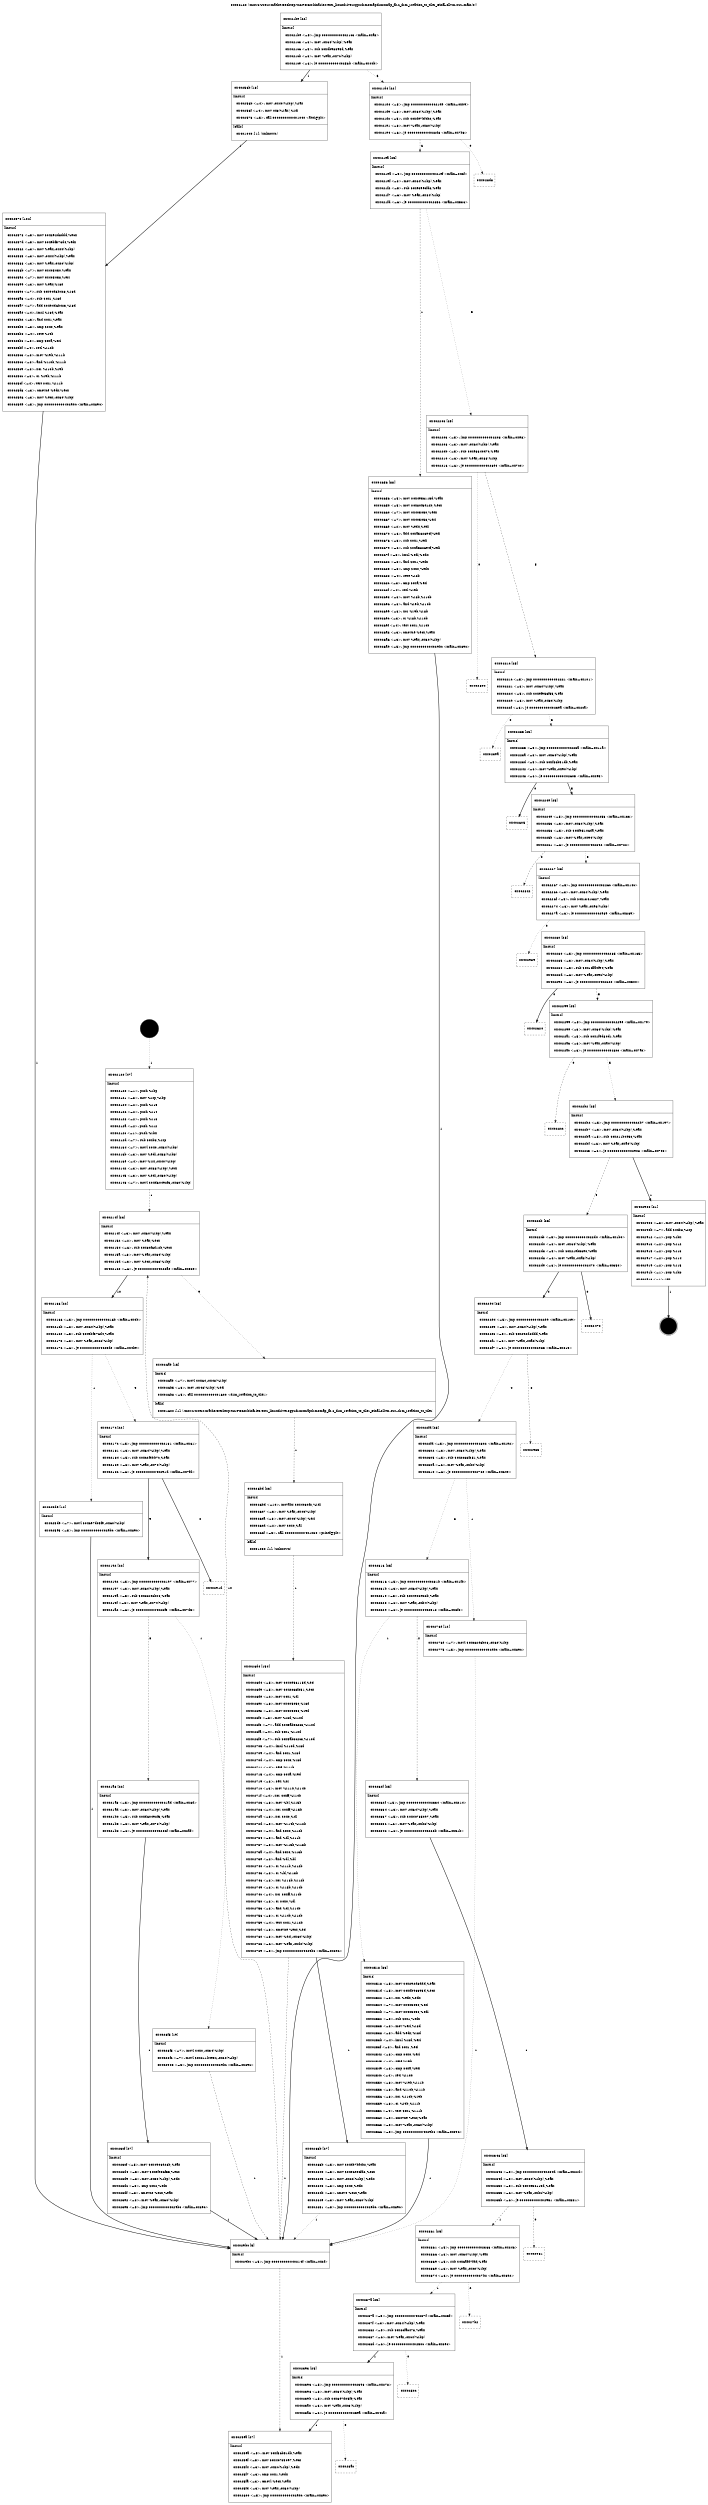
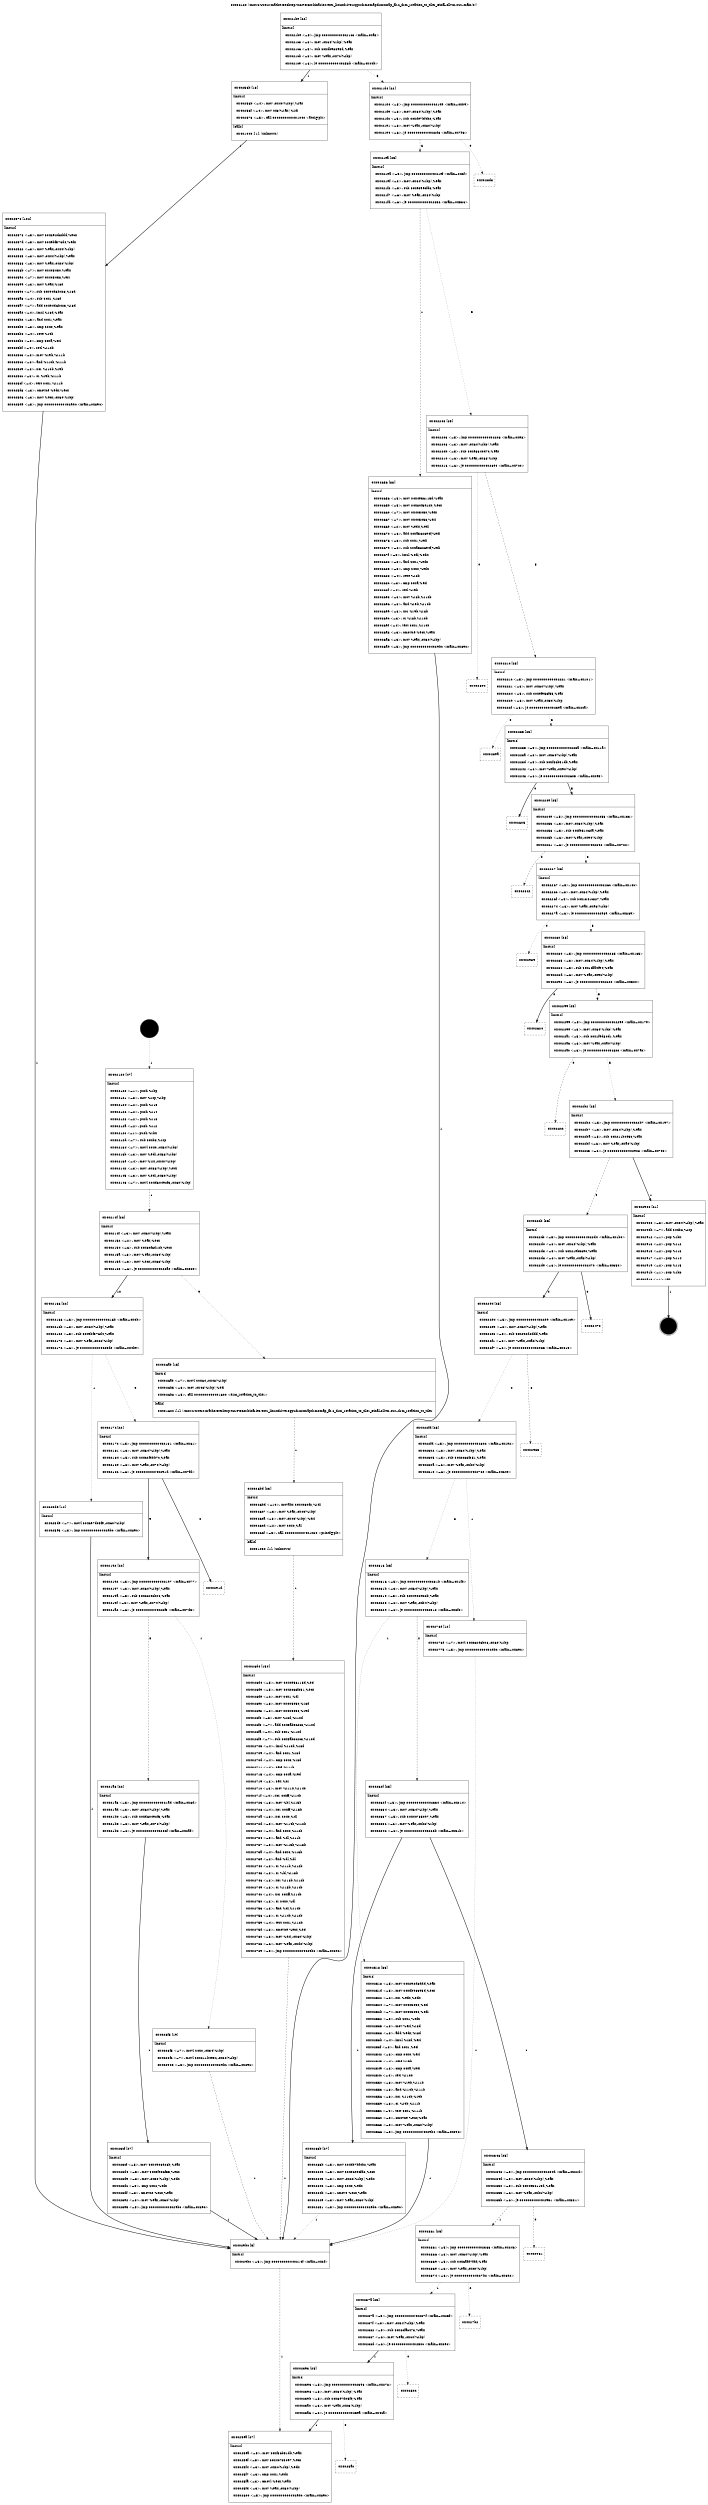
edge "0x402267 [25]" -> "0x402280 [25]": added, label "5"
edge "0x4029bc [5]" -> "0x40214f [23]": removed, label "10"
edge "0x4026d4 [154]" -> "0x40263b [27]": now "0x40232f [25]" -> "0x40263b [27]"
